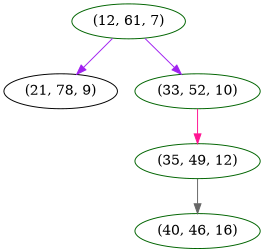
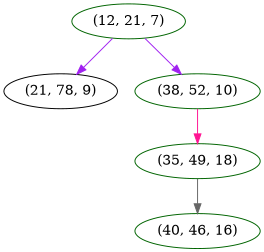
node "(12, 61, 7)": label "(12, 61, 7)" -> "(12, 21, 7)"
node "(33, 52, 10)": label "(33, 52, 10)" -> "(38, 52, 10)"
node "(35, 49, 12)": label "(35, 49, 12)" -> "(35, 49, 18)"
